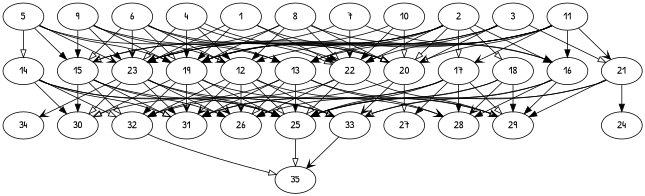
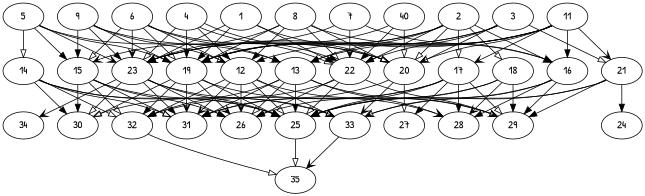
node "10": label "10" -> "40"
edge "2" -> "15": removed
